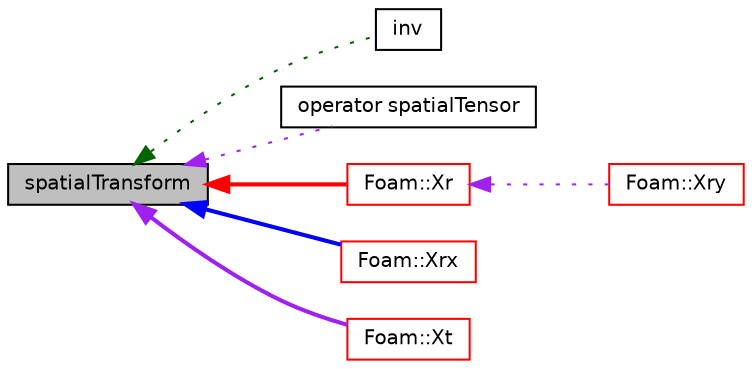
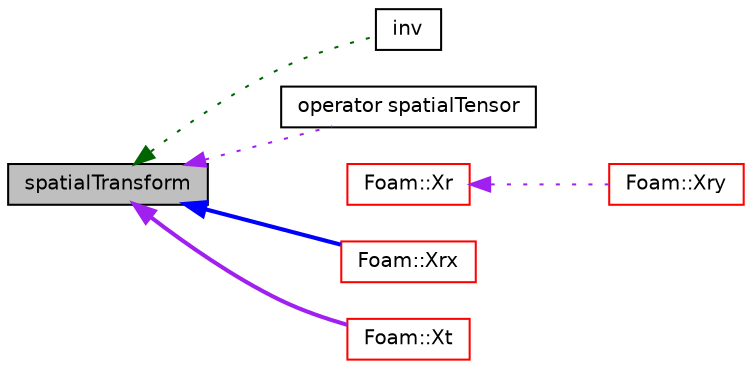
edge "Foam::Xr" -> "spatialTransform": removed
